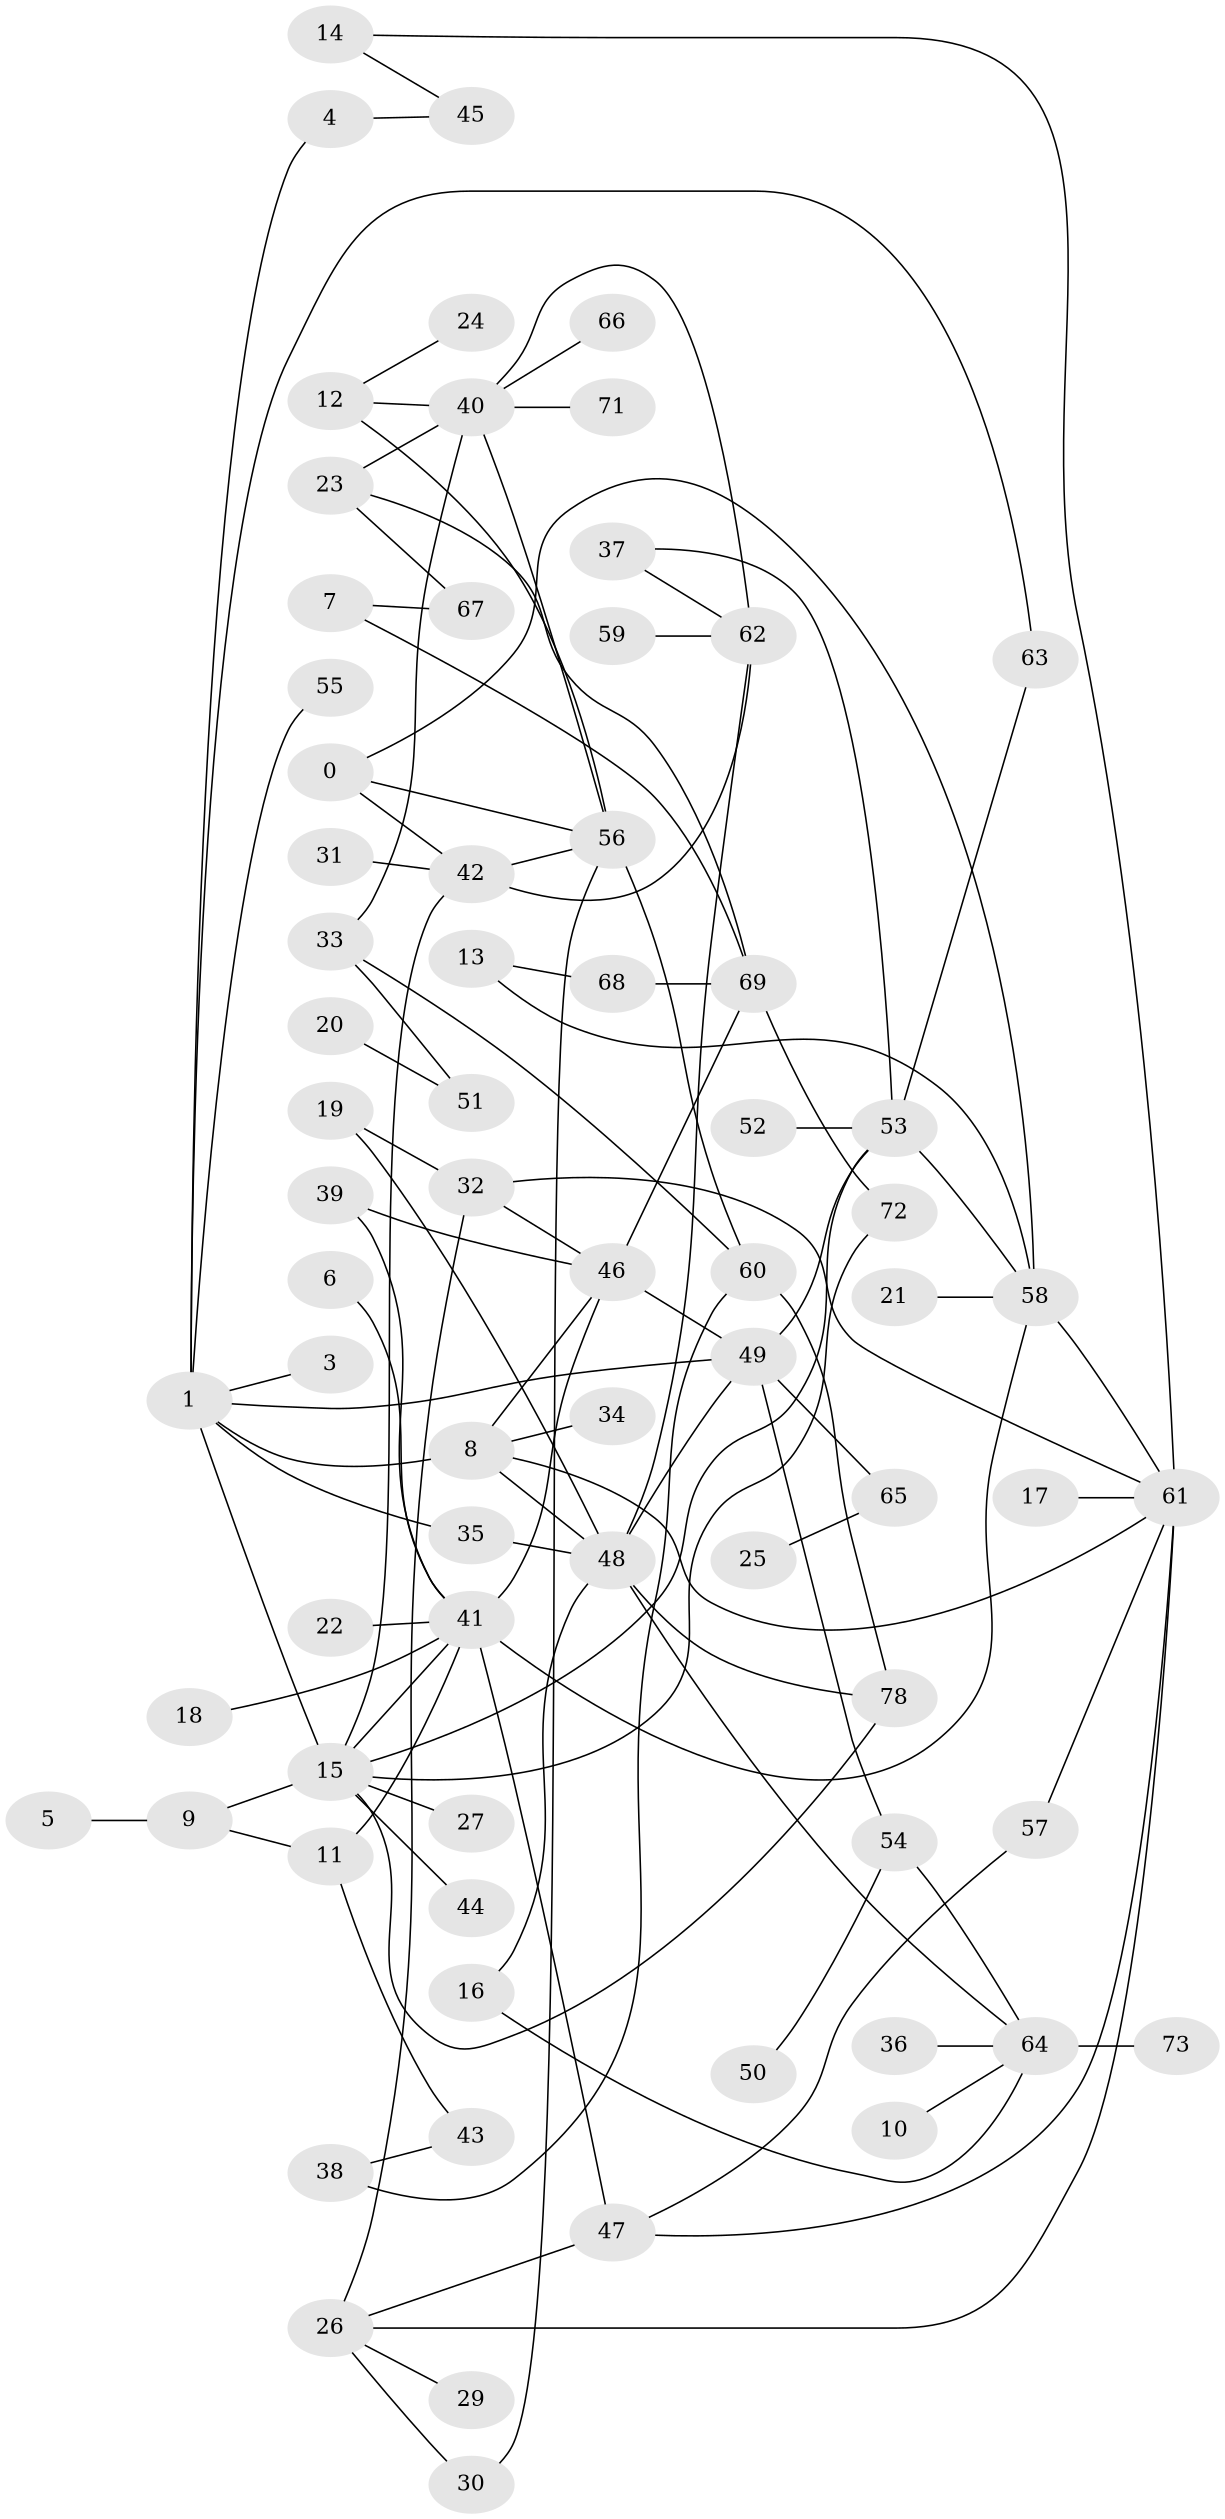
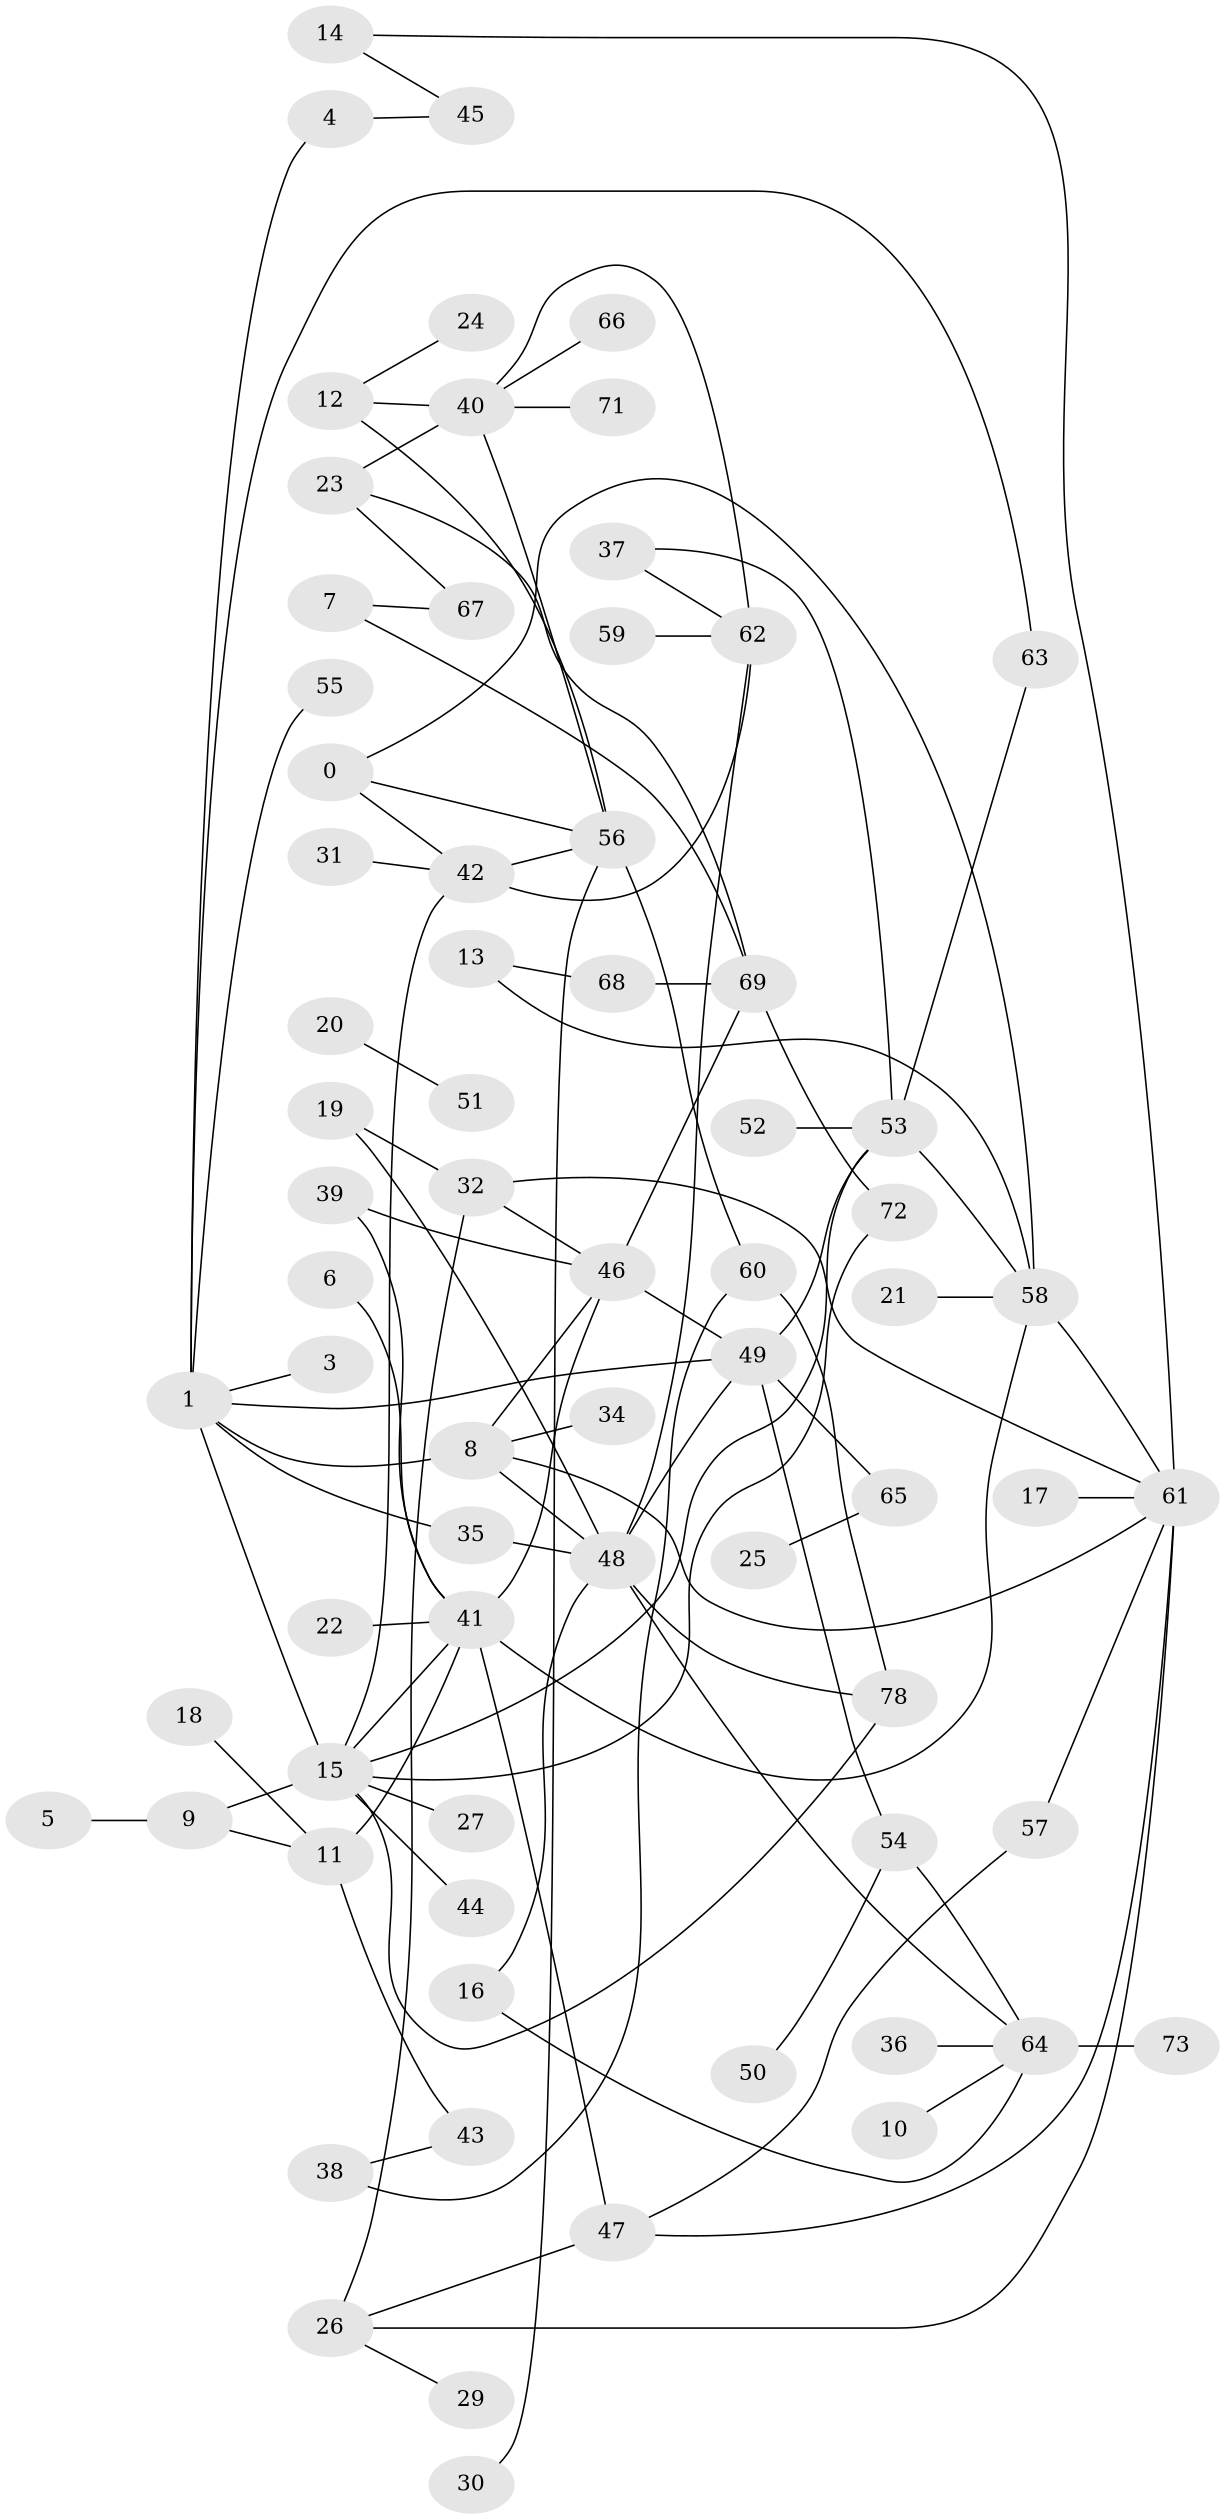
node "33": removed
edge "41" -- "18": now "11" -- "18"
edge "26" -- "30": removed
